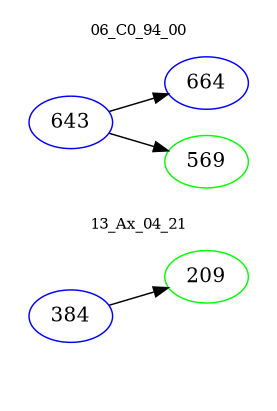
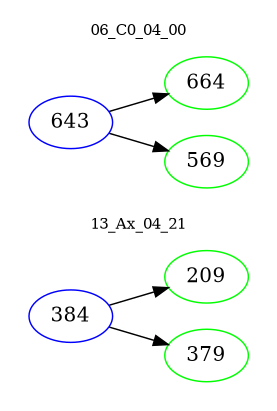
cluster "06_C0_94_00": label "06_C0_94_00" -> "06_C0_04_00"
node "664": color blue -> green
node "379": added
